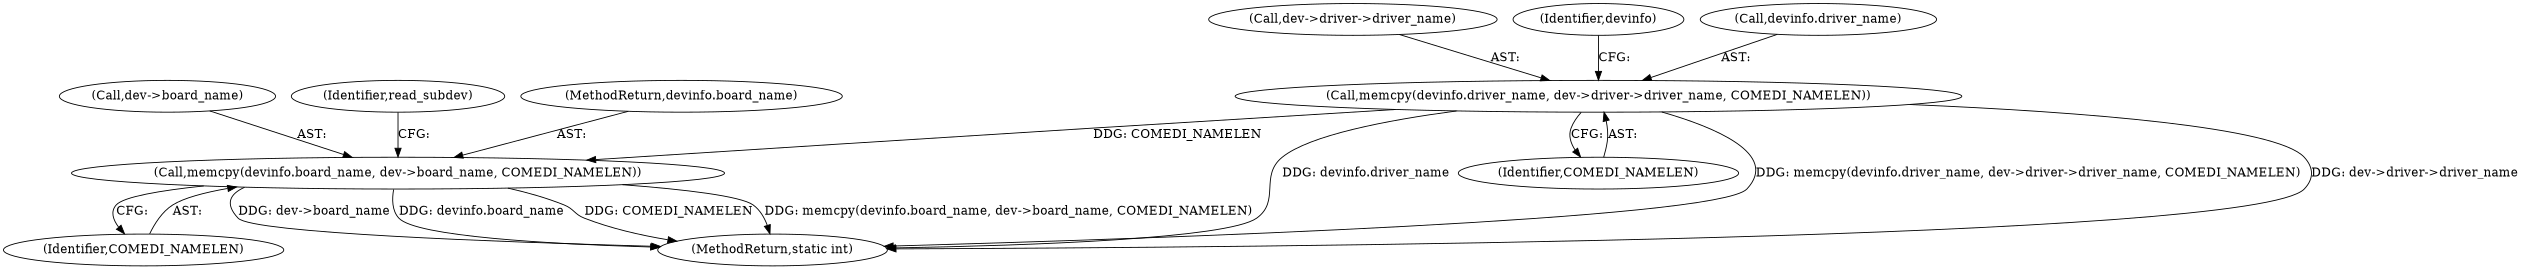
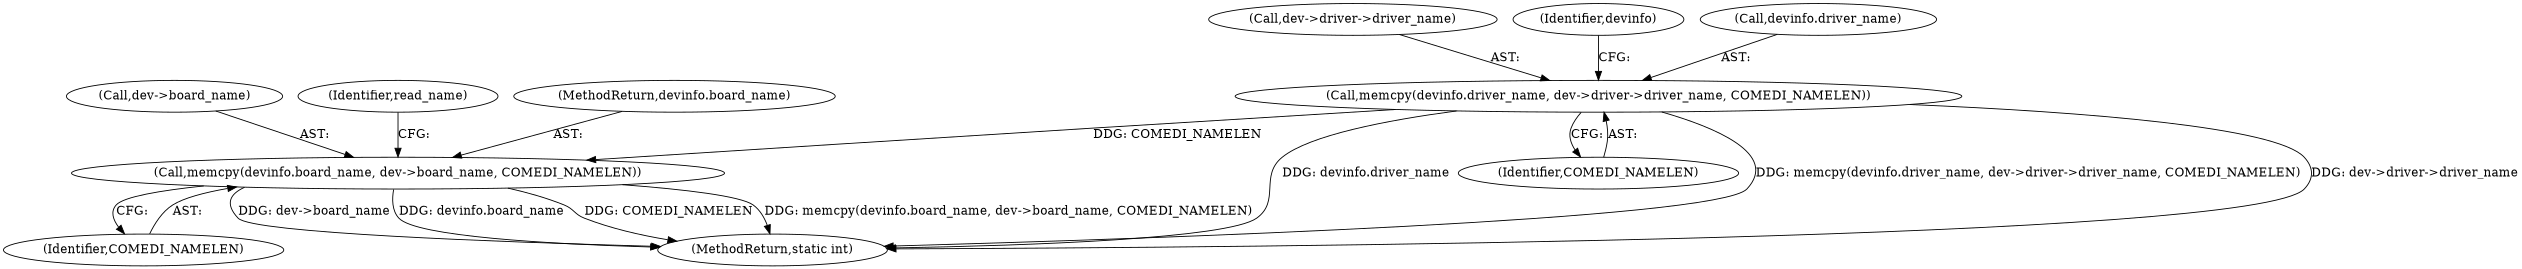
node "(Identifier,read_subdev)": label "(Identifier,read_subdev)" -> "(Identifier,read_name)"
